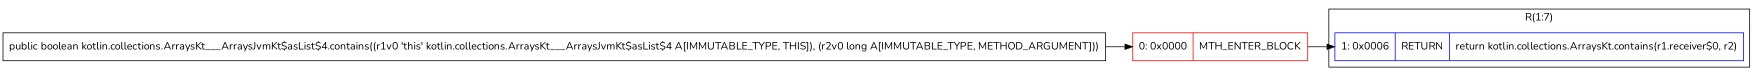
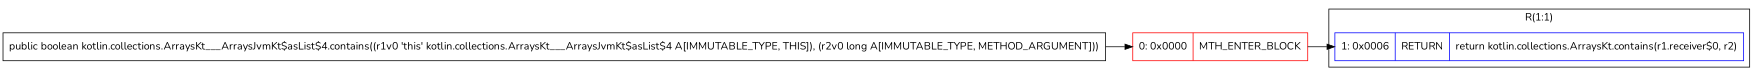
cluster "R(1:7)": label "R(1:7)" -> "R(1:1)"
